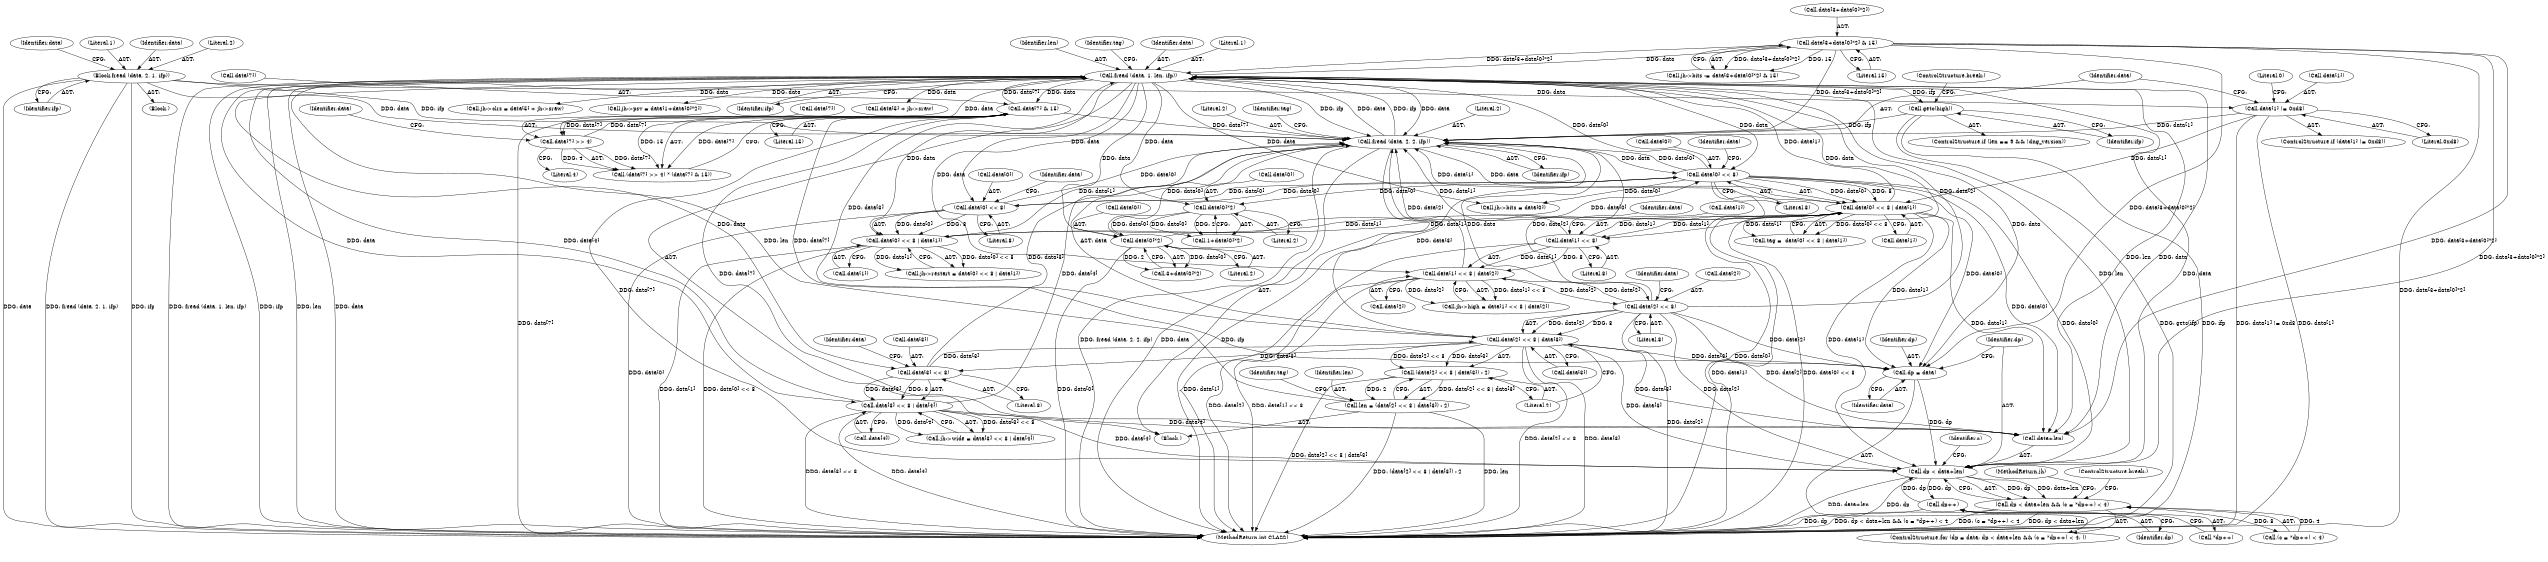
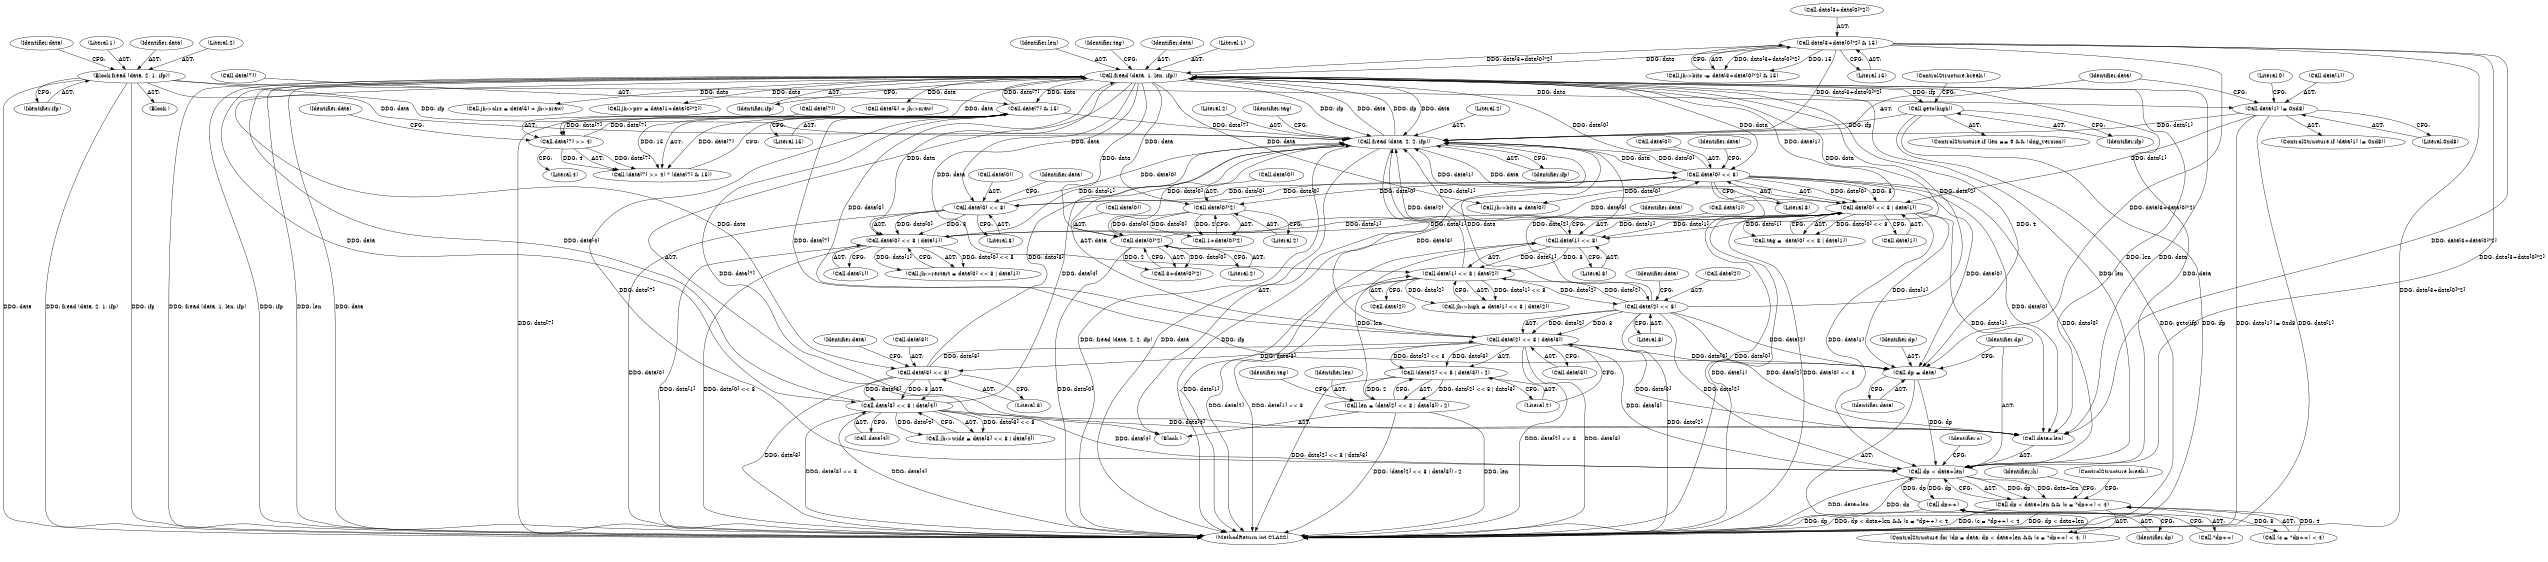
edge "(Call,len = (data[2] << 8 | data[3]) - 2)" -> "(Call,fread (data, 1, len, ifp))": now "(Call,len = (data[2] << 8 | data[3]) - 2)" -> "(Call,data[1] << 8)"
edge "(Call,fread (data, 1, len, ifp))" -> "(Call,dp = data)": label "DDG: data" -> "DDG: 4"
node "(MethodReturn,jh)": label "(MethodReturn,jh)" -> "(Identifier,jh)"
edge "(Call,data[3] << 8)" -> "(MethodReturn,int CLASS)": added, label "DDG: data[3]"
